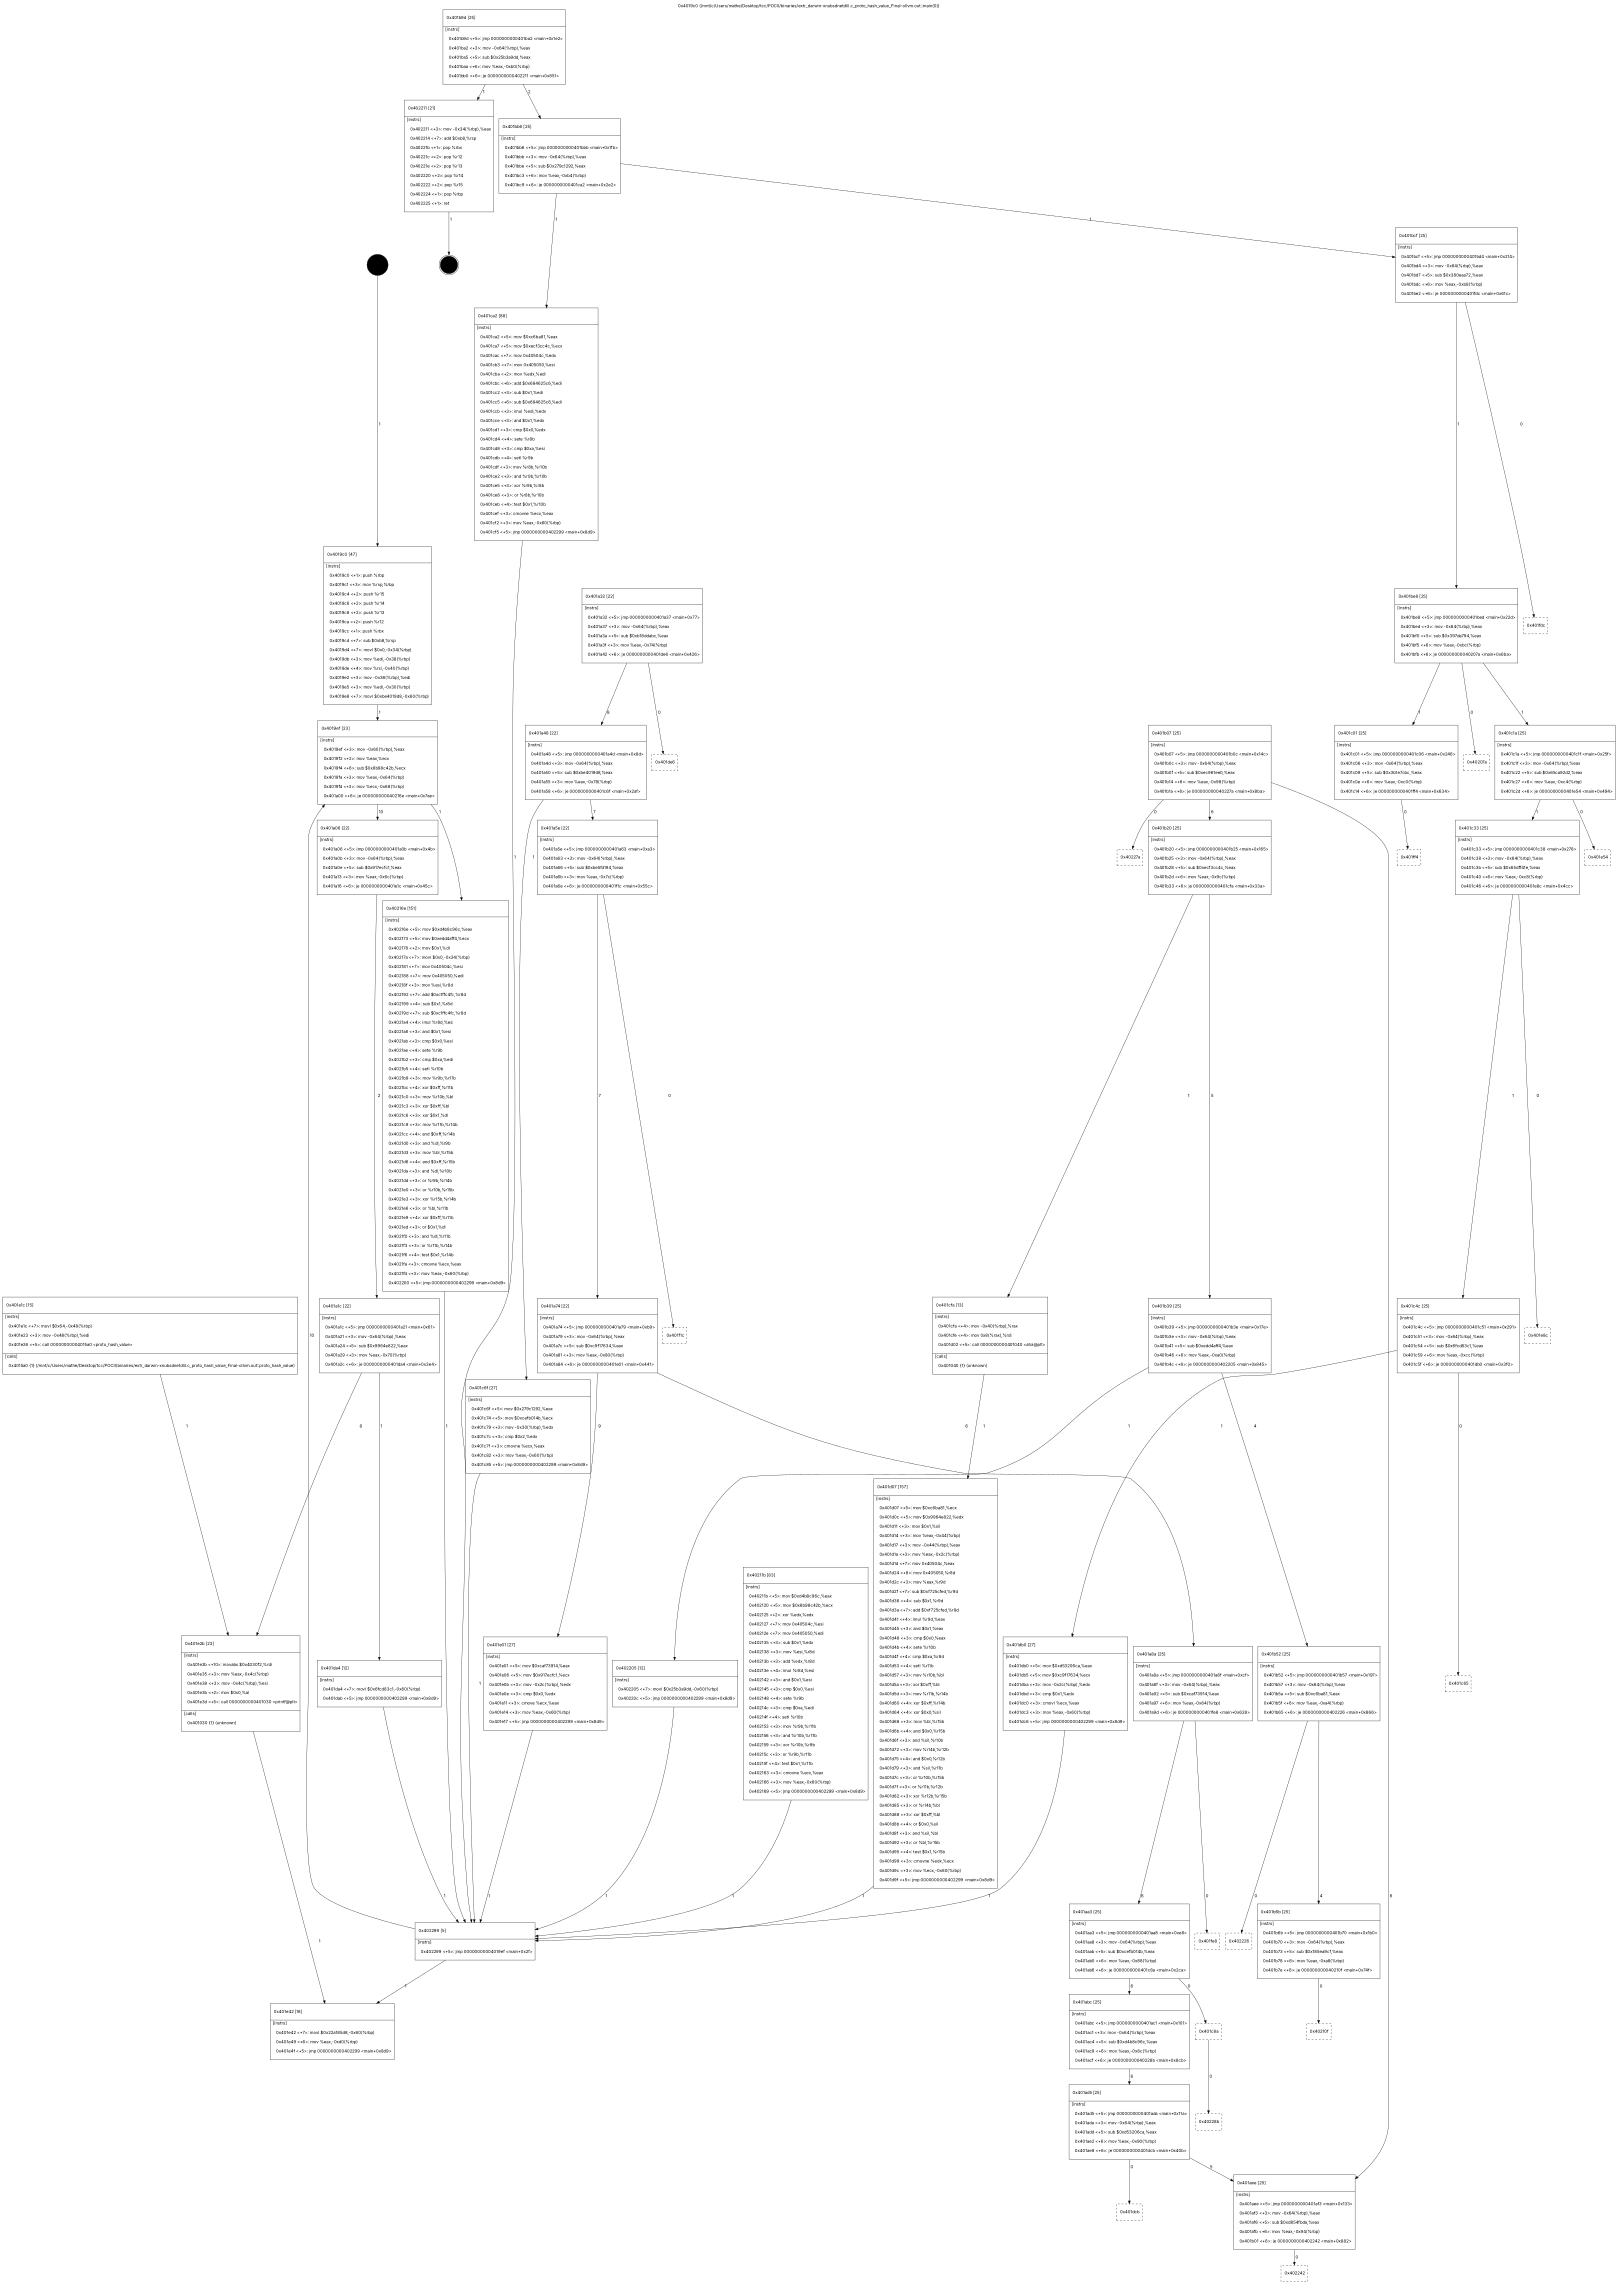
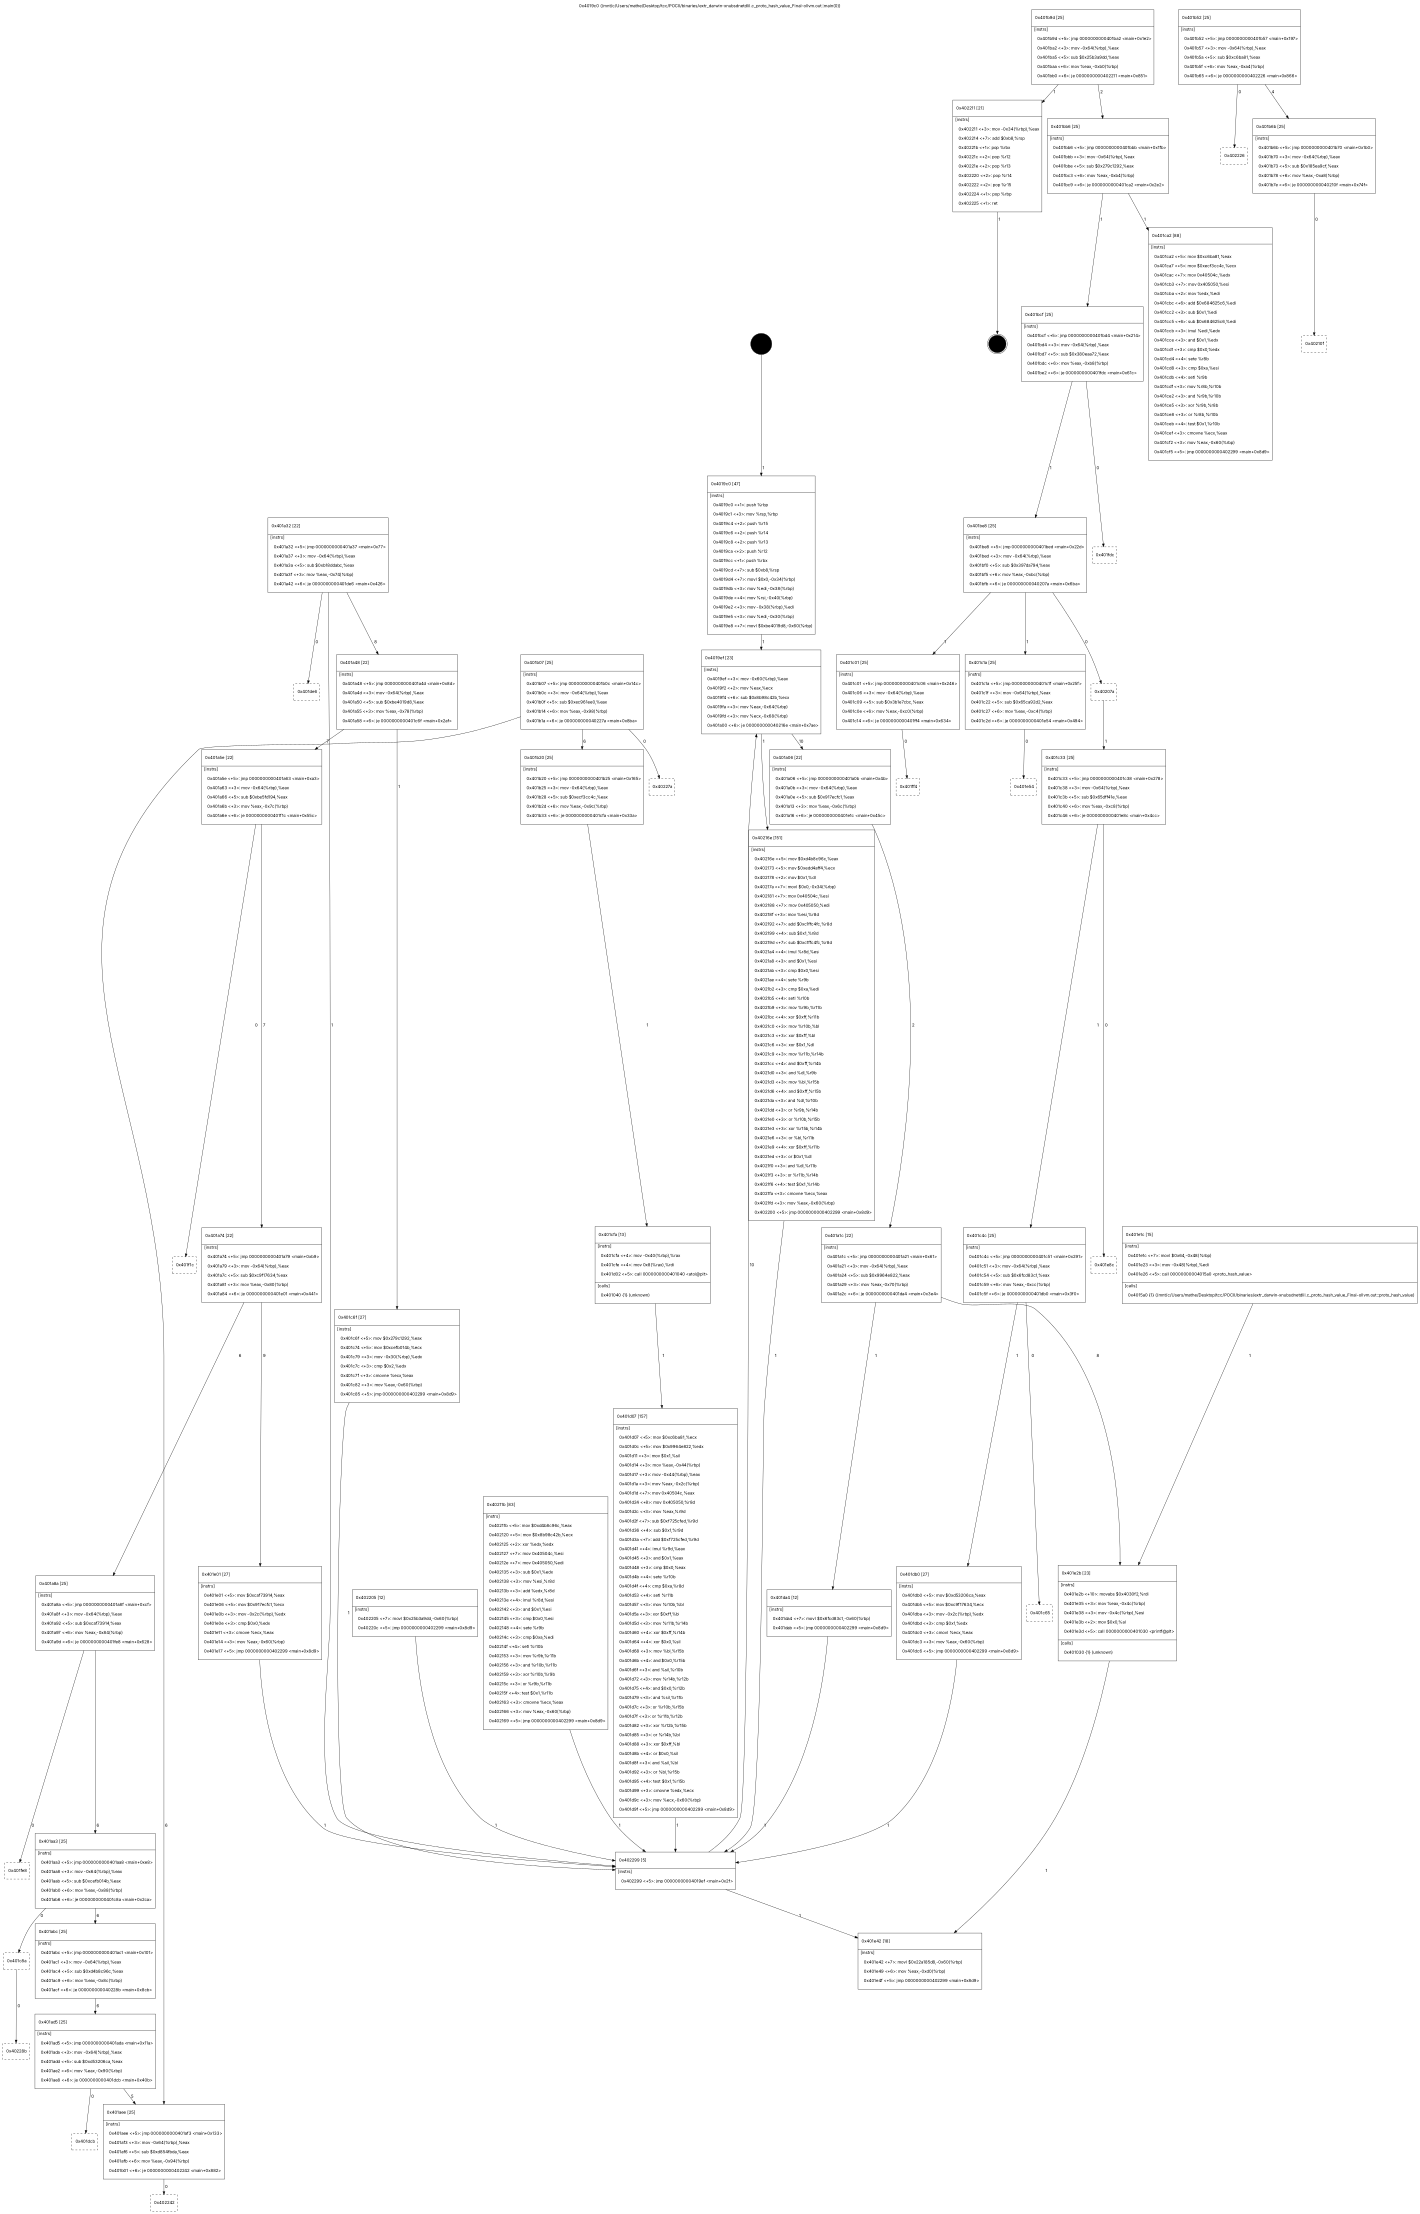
edge "0x401c1a [25]" -> "0x401c33 [25]": now "0x40207a" -> "0x401c33 [25]"
edge "0x401ca2 [88]" -> "0x402299 [5]": now "0x401a32 [22]" -> "0x402299 [5]"
node "0x401b39 [25]": removed
